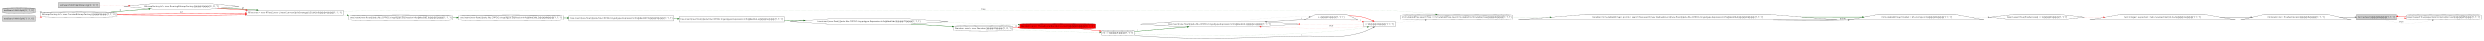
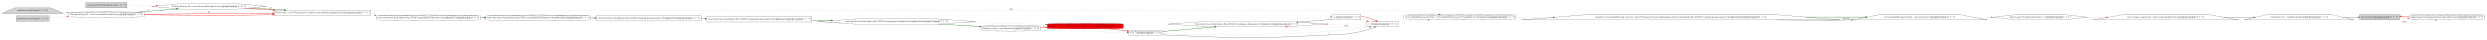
node "testSearchWithSplit['0', '1', '0']": shape cylinder -> trapezium
node "i++@@@23@@@['1', '1', '1']": shape trapezium -> box
